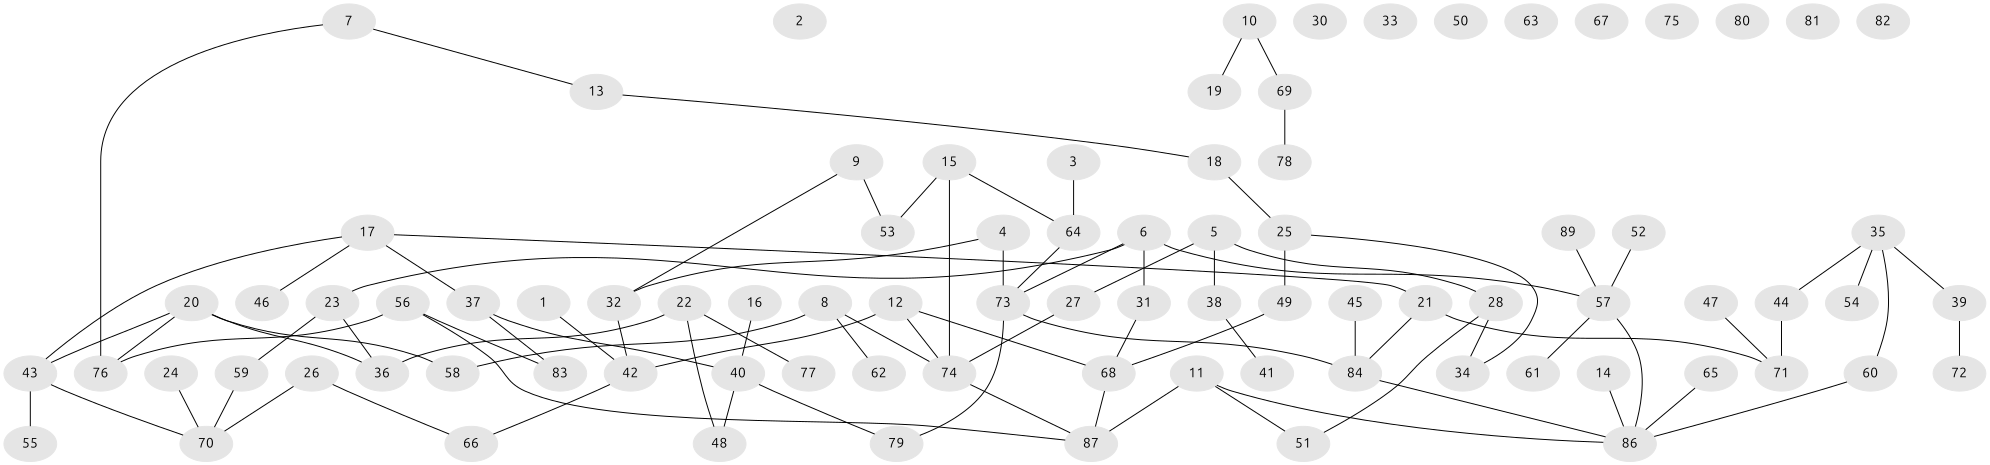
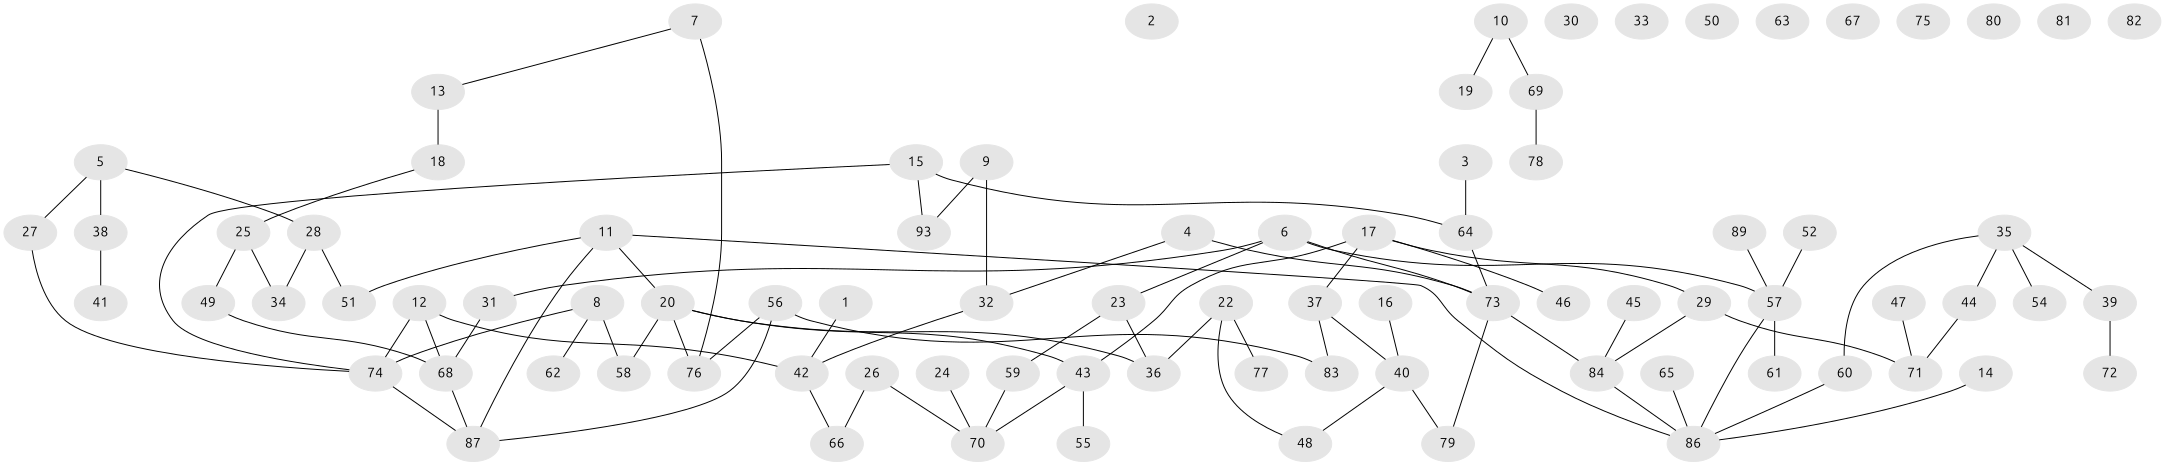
node "53": label "53" -> "93"
edge "11" -- "20": added
node "21": label "21" -> "29"
